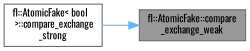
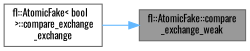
node "fl::AtomicFake< bool >::compare_exchange _strong": label "fl::AtomicFake< bool >::compare_exchange _strong" -> "fl::AtomicFake< bool >::compare_exchange _exchange"
